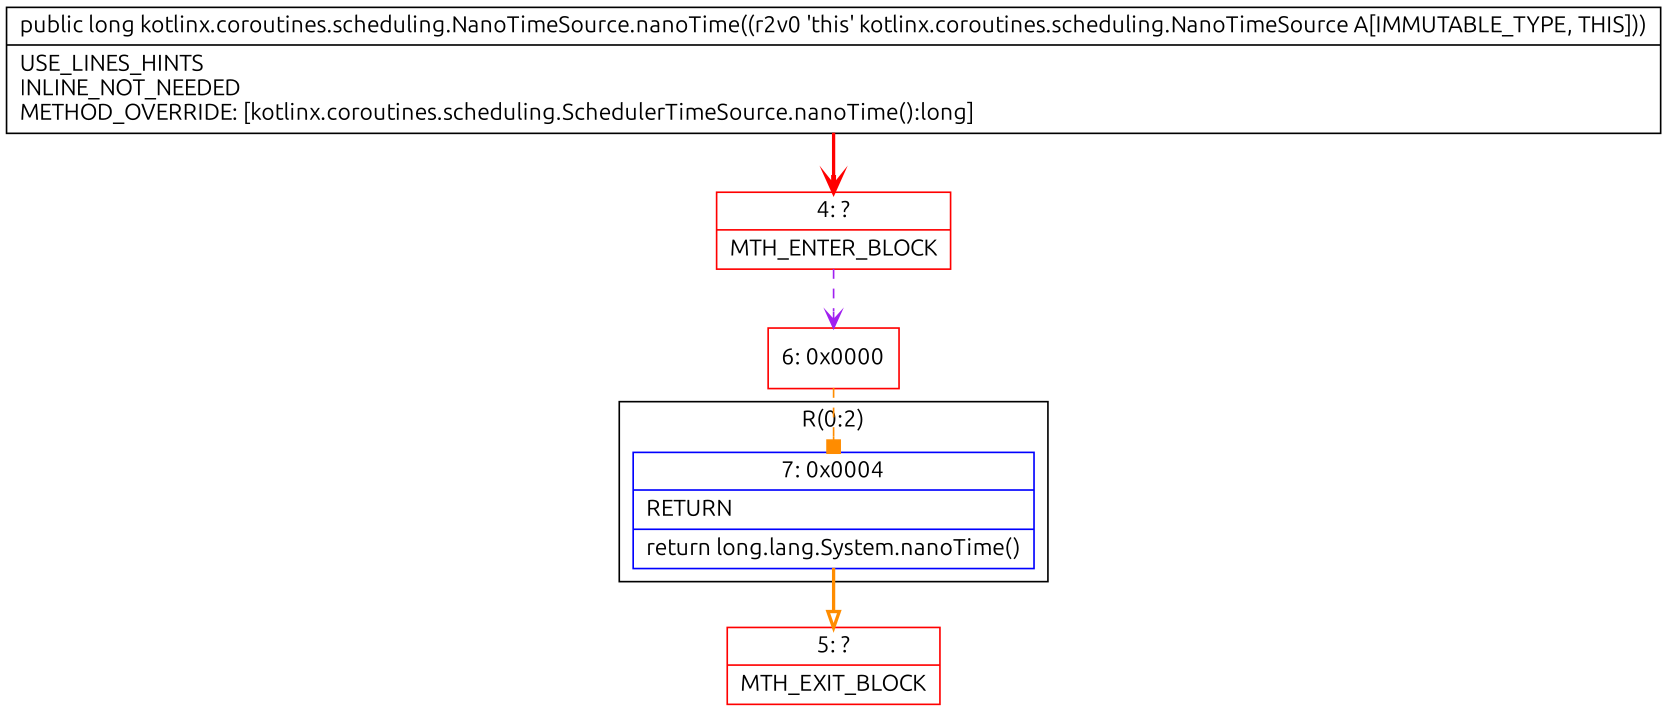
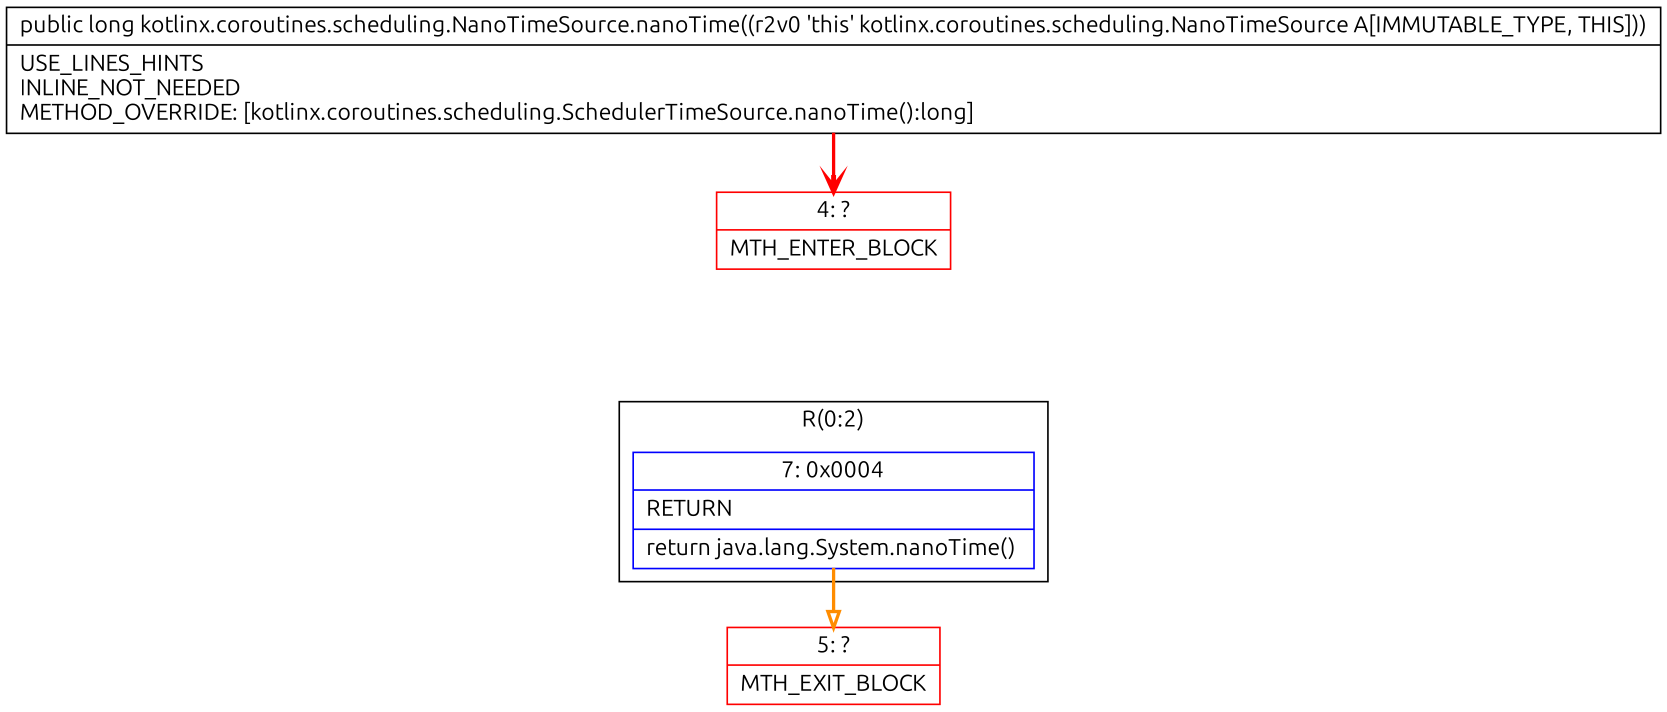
node "6: 0x0000": removed
node "7: 0x0004": text "return long.lang.System.nanoTime()" -> "return java.lang.System.nanoTime()"
